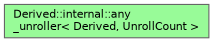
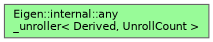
node "Derived::internal::any _unroller< Derived, UnrollCount >": label "Derived::internal::any _unroller< Derived, UnrollCount >" -> "Eigen::internal::any _unroller< Derived, UnrollCount >"
